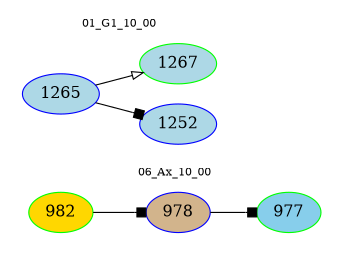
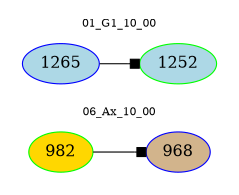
node "1267": removed
node "1252": color blue -> green
node "978": label "978" -> "968"
node "977": removed
